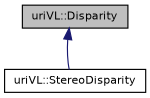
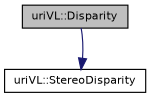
edge "uriVL::StereoDisparity" -> "uriVL::Disparity": reversed
